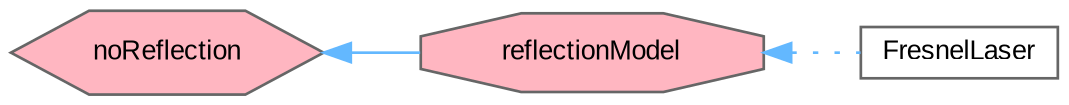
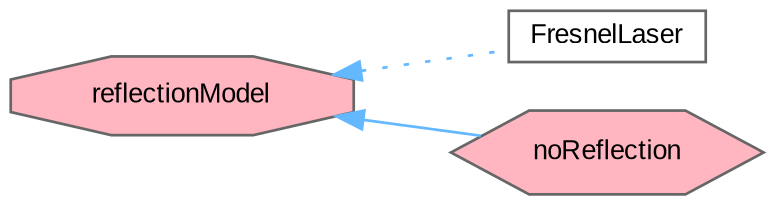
edge "reflectionModel" -> "noReflection": reversed
